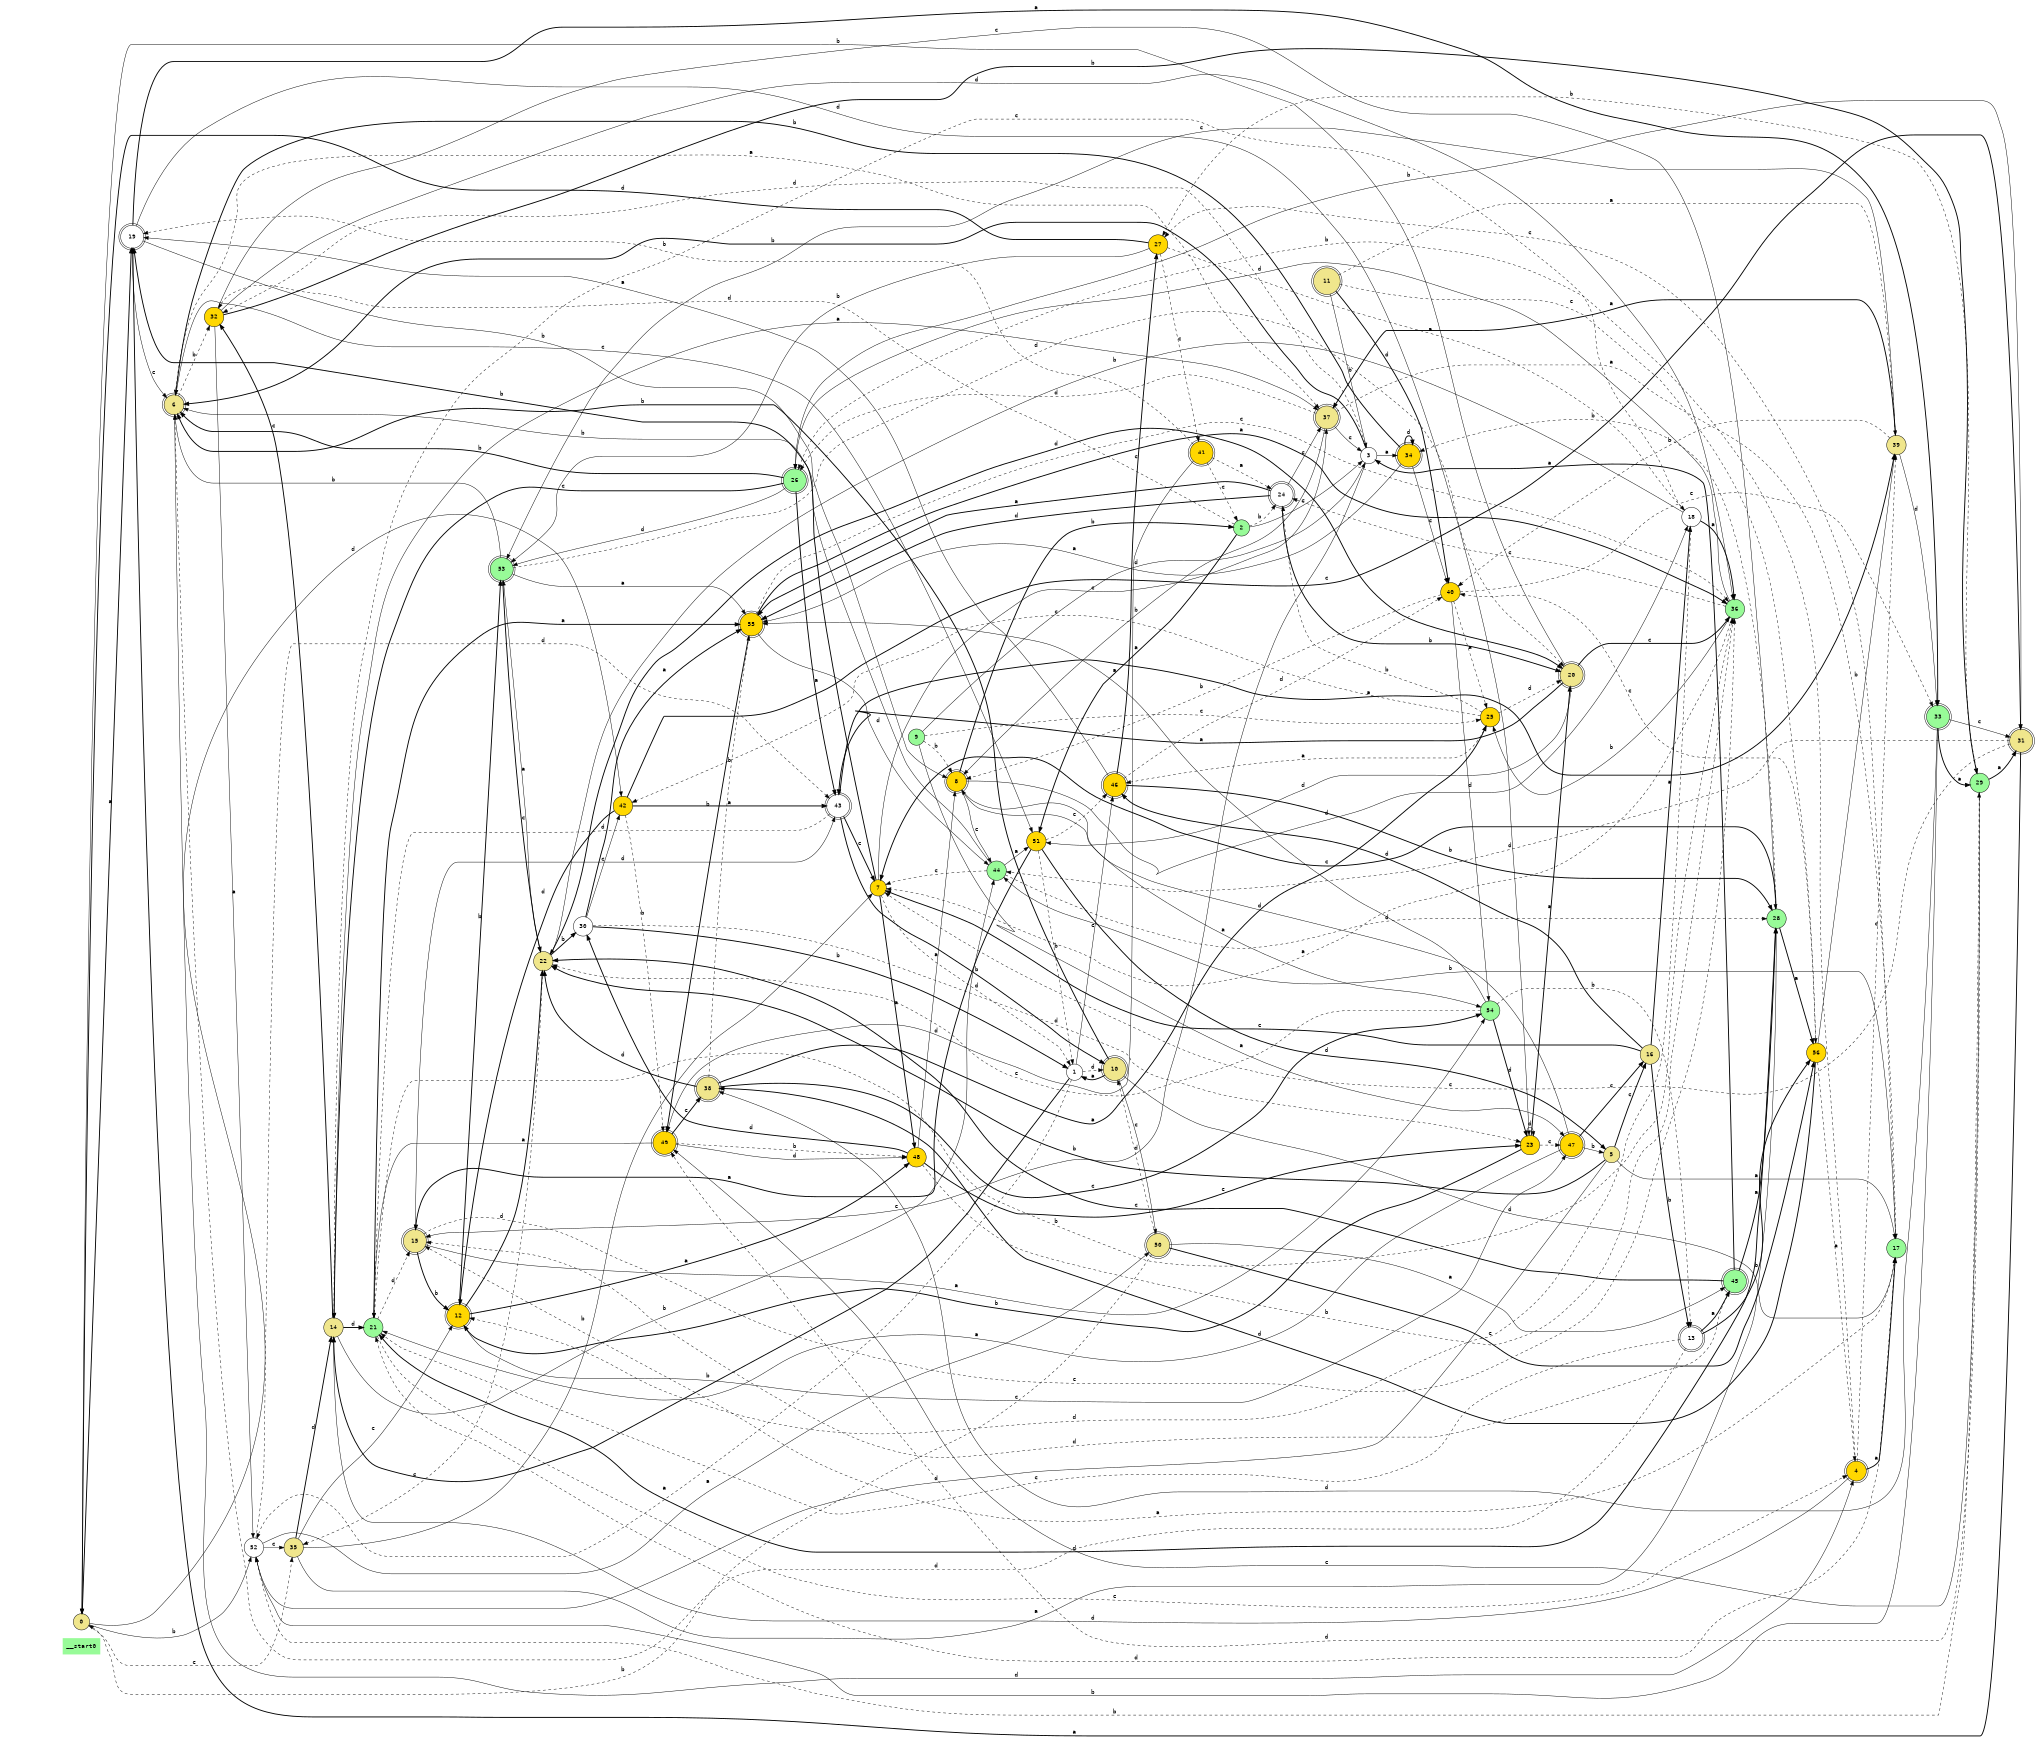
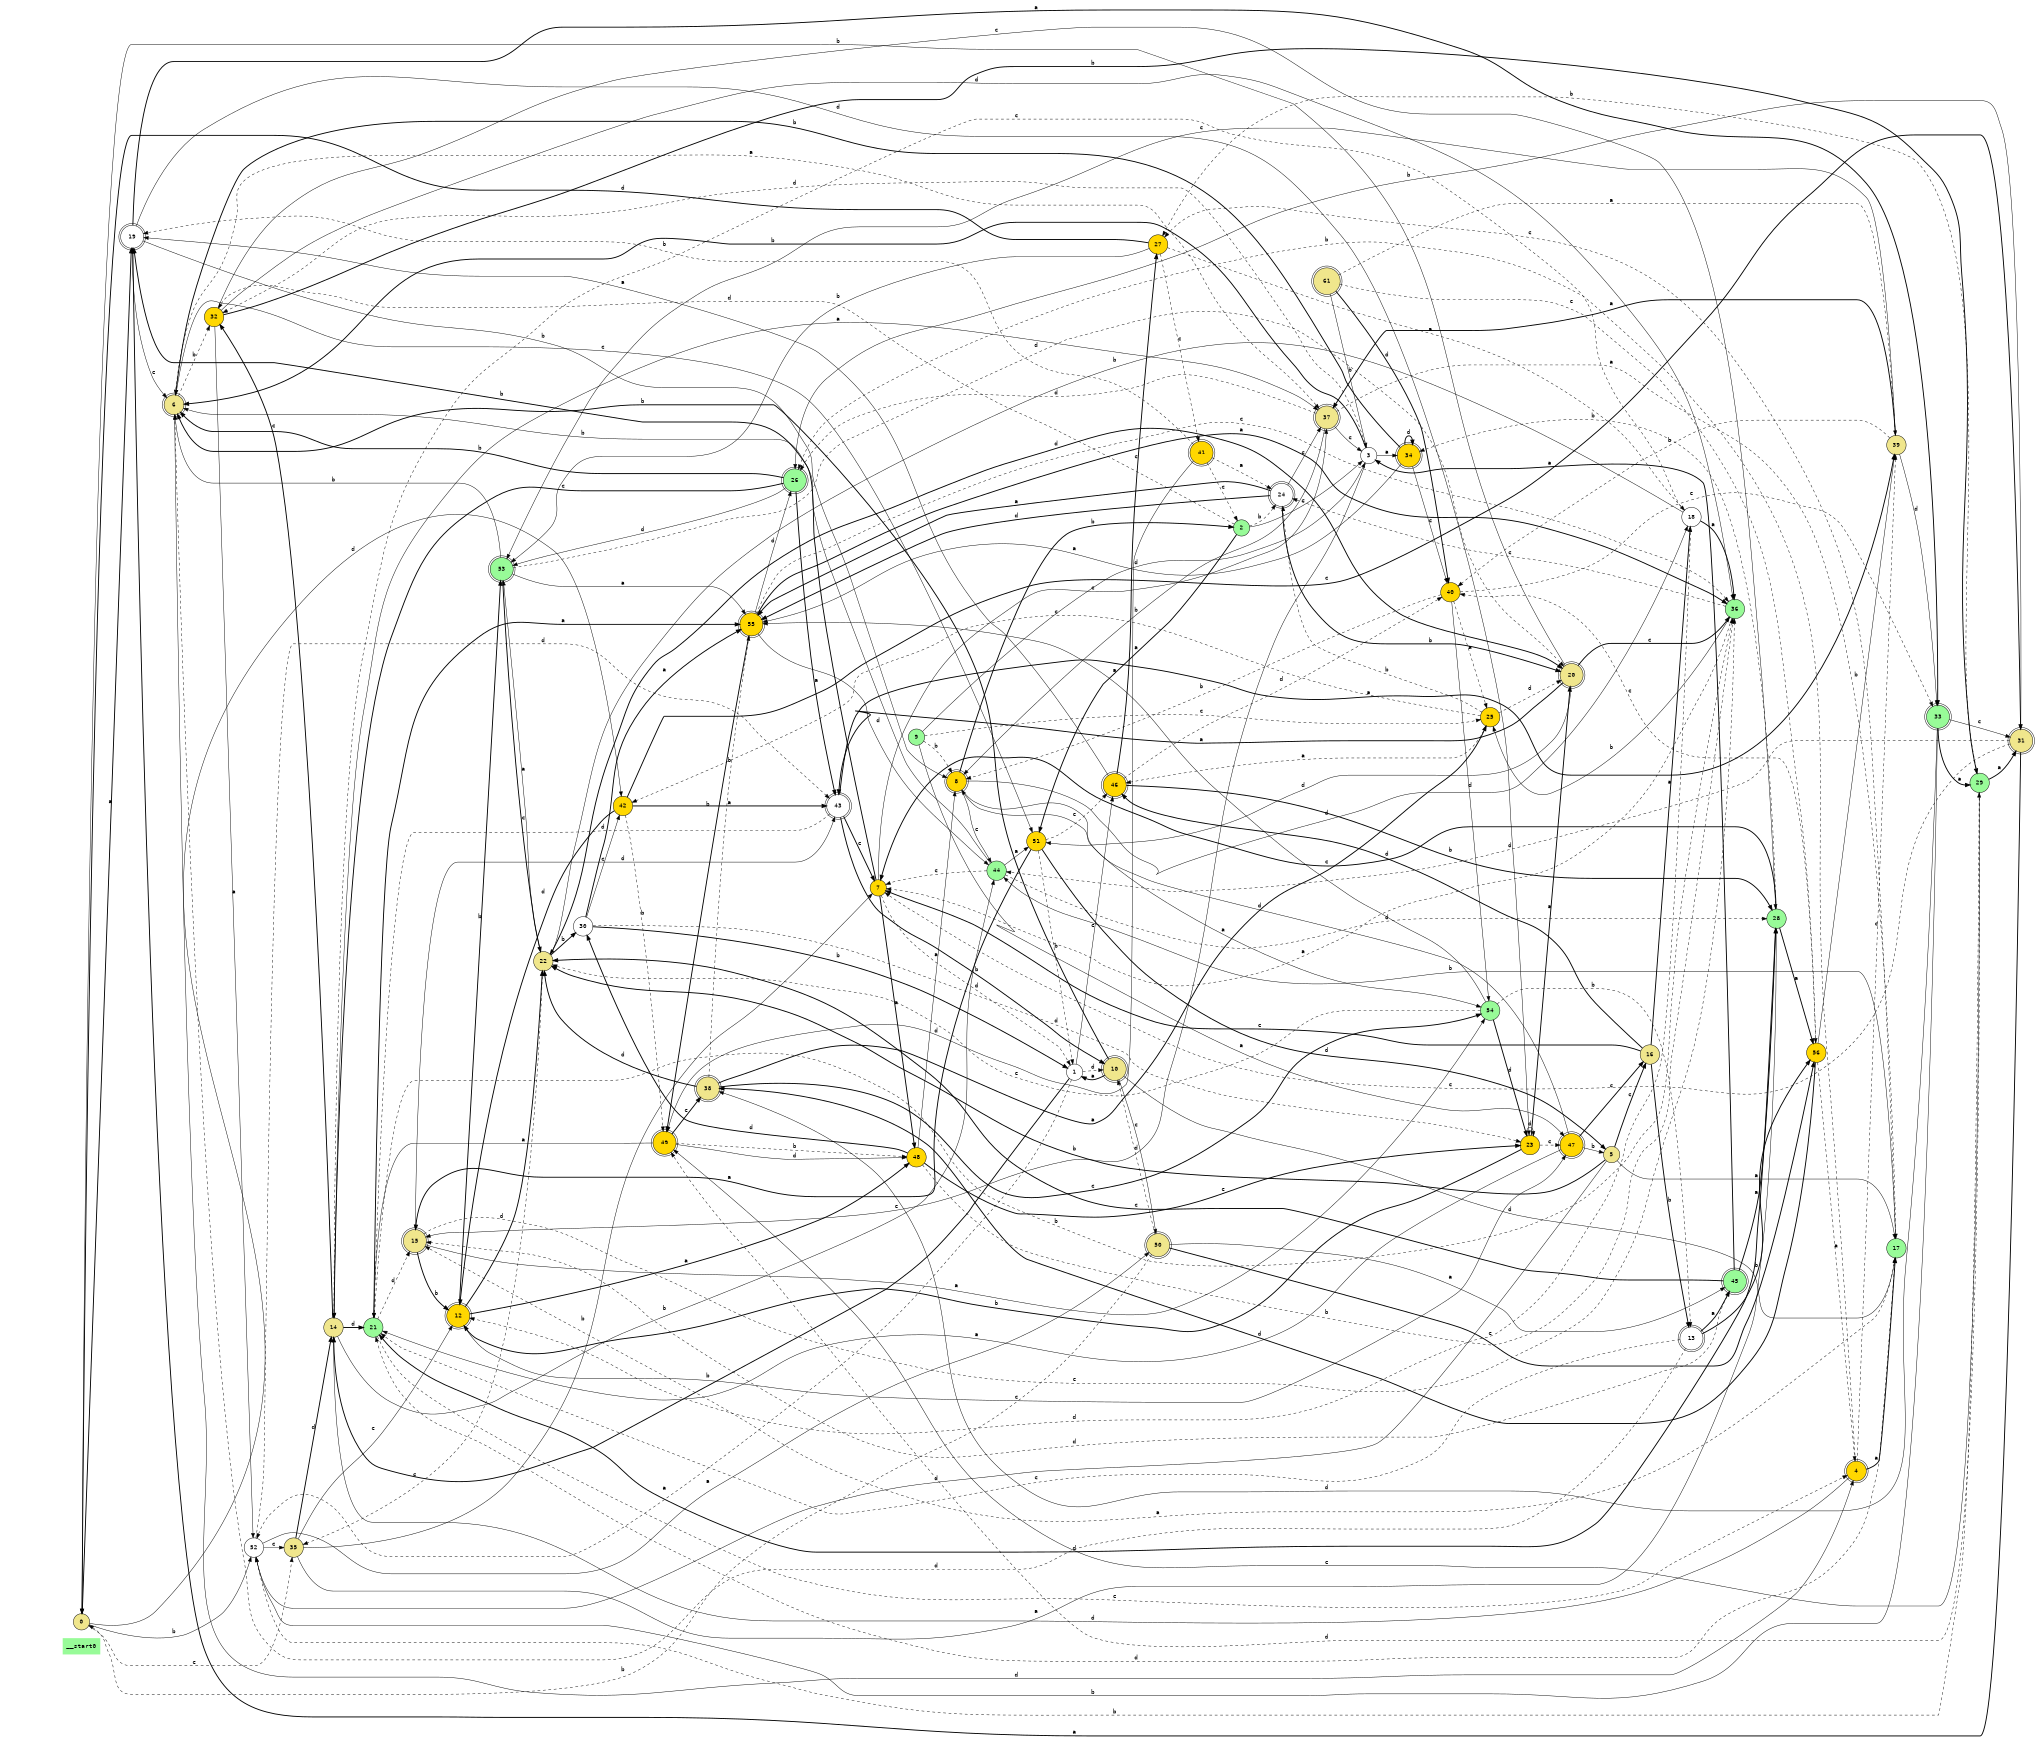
edge "36" -> "26": now "55" -> "26"
node "11": label "11" -> "61"
